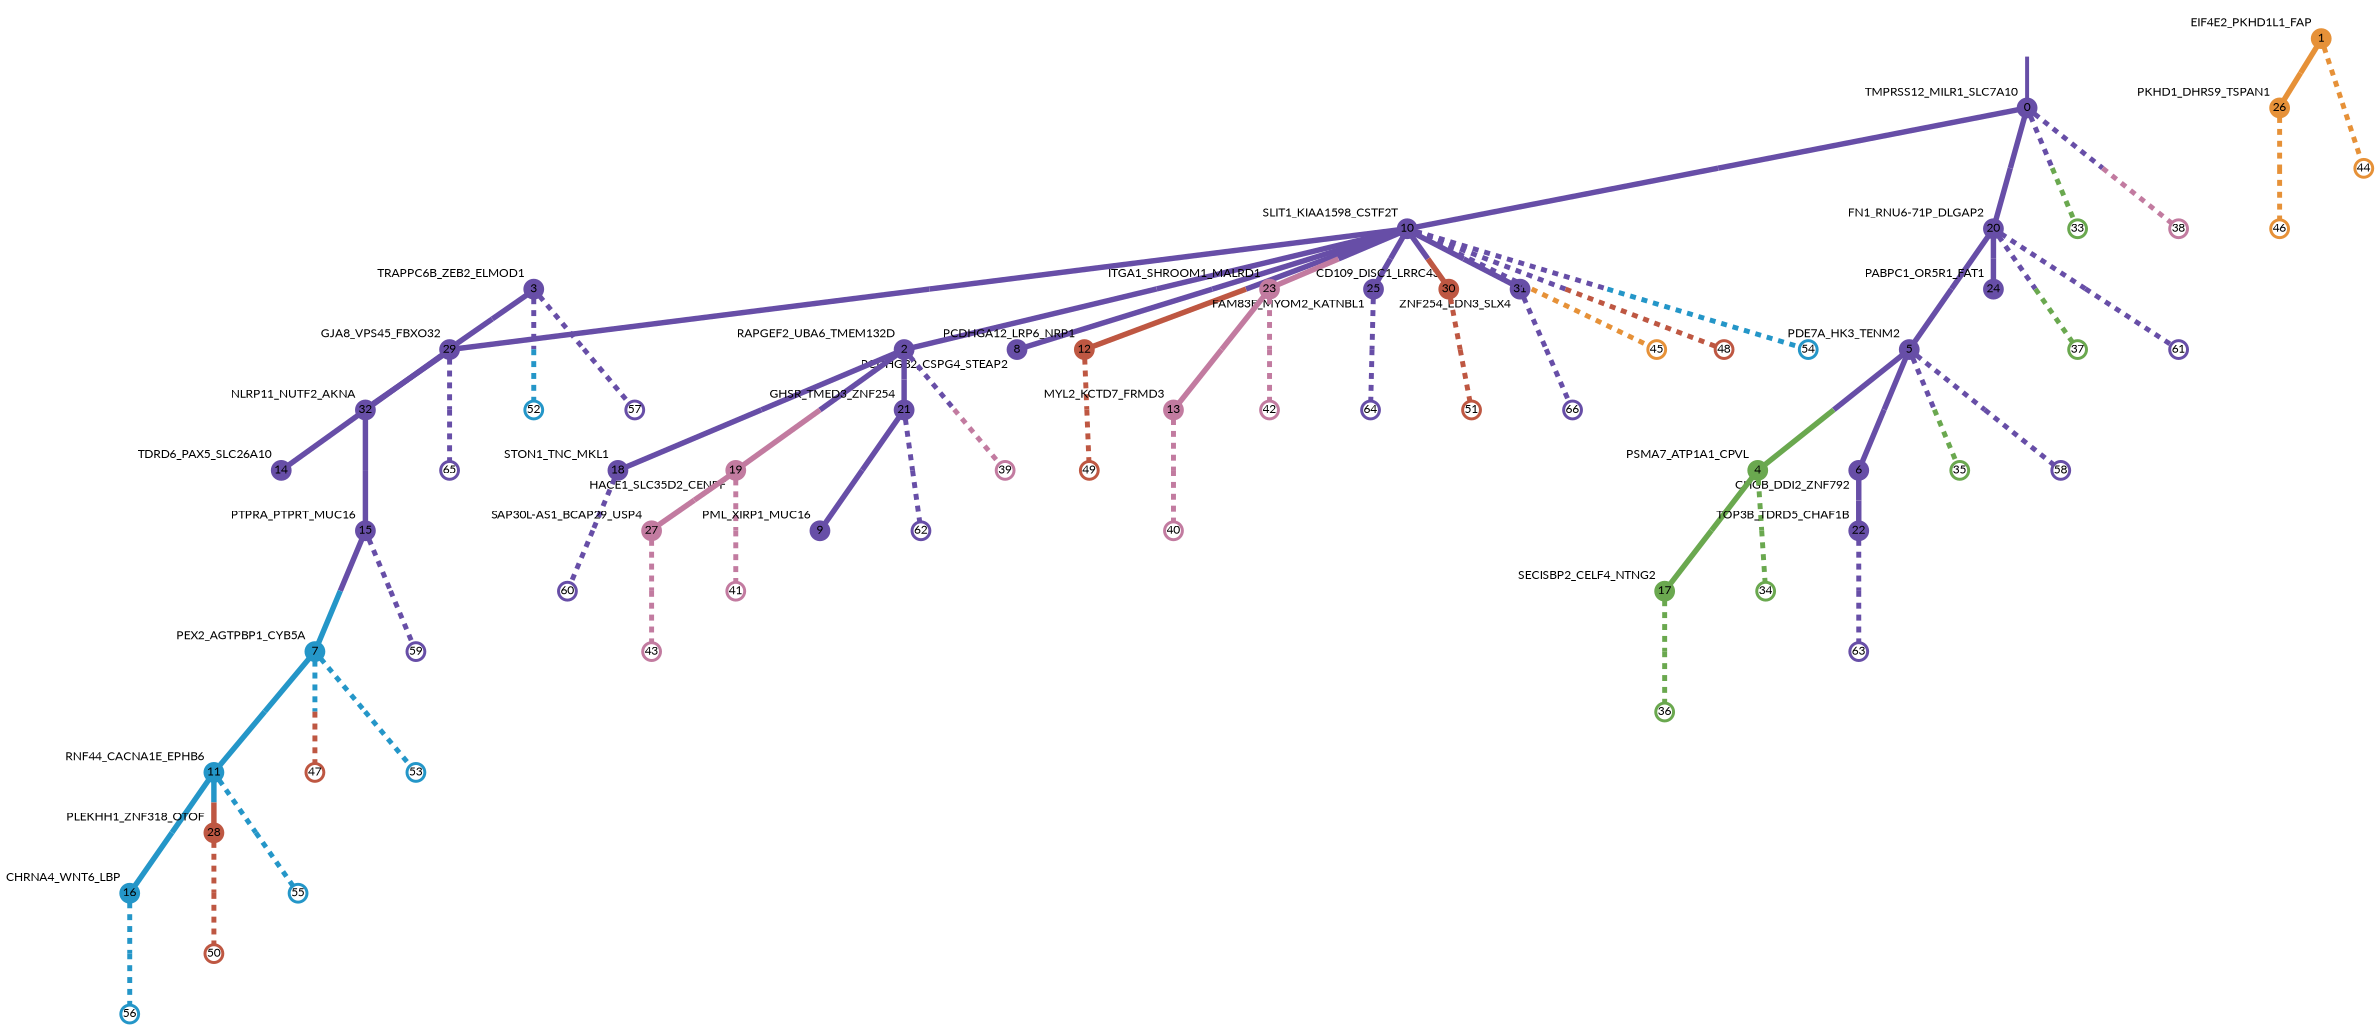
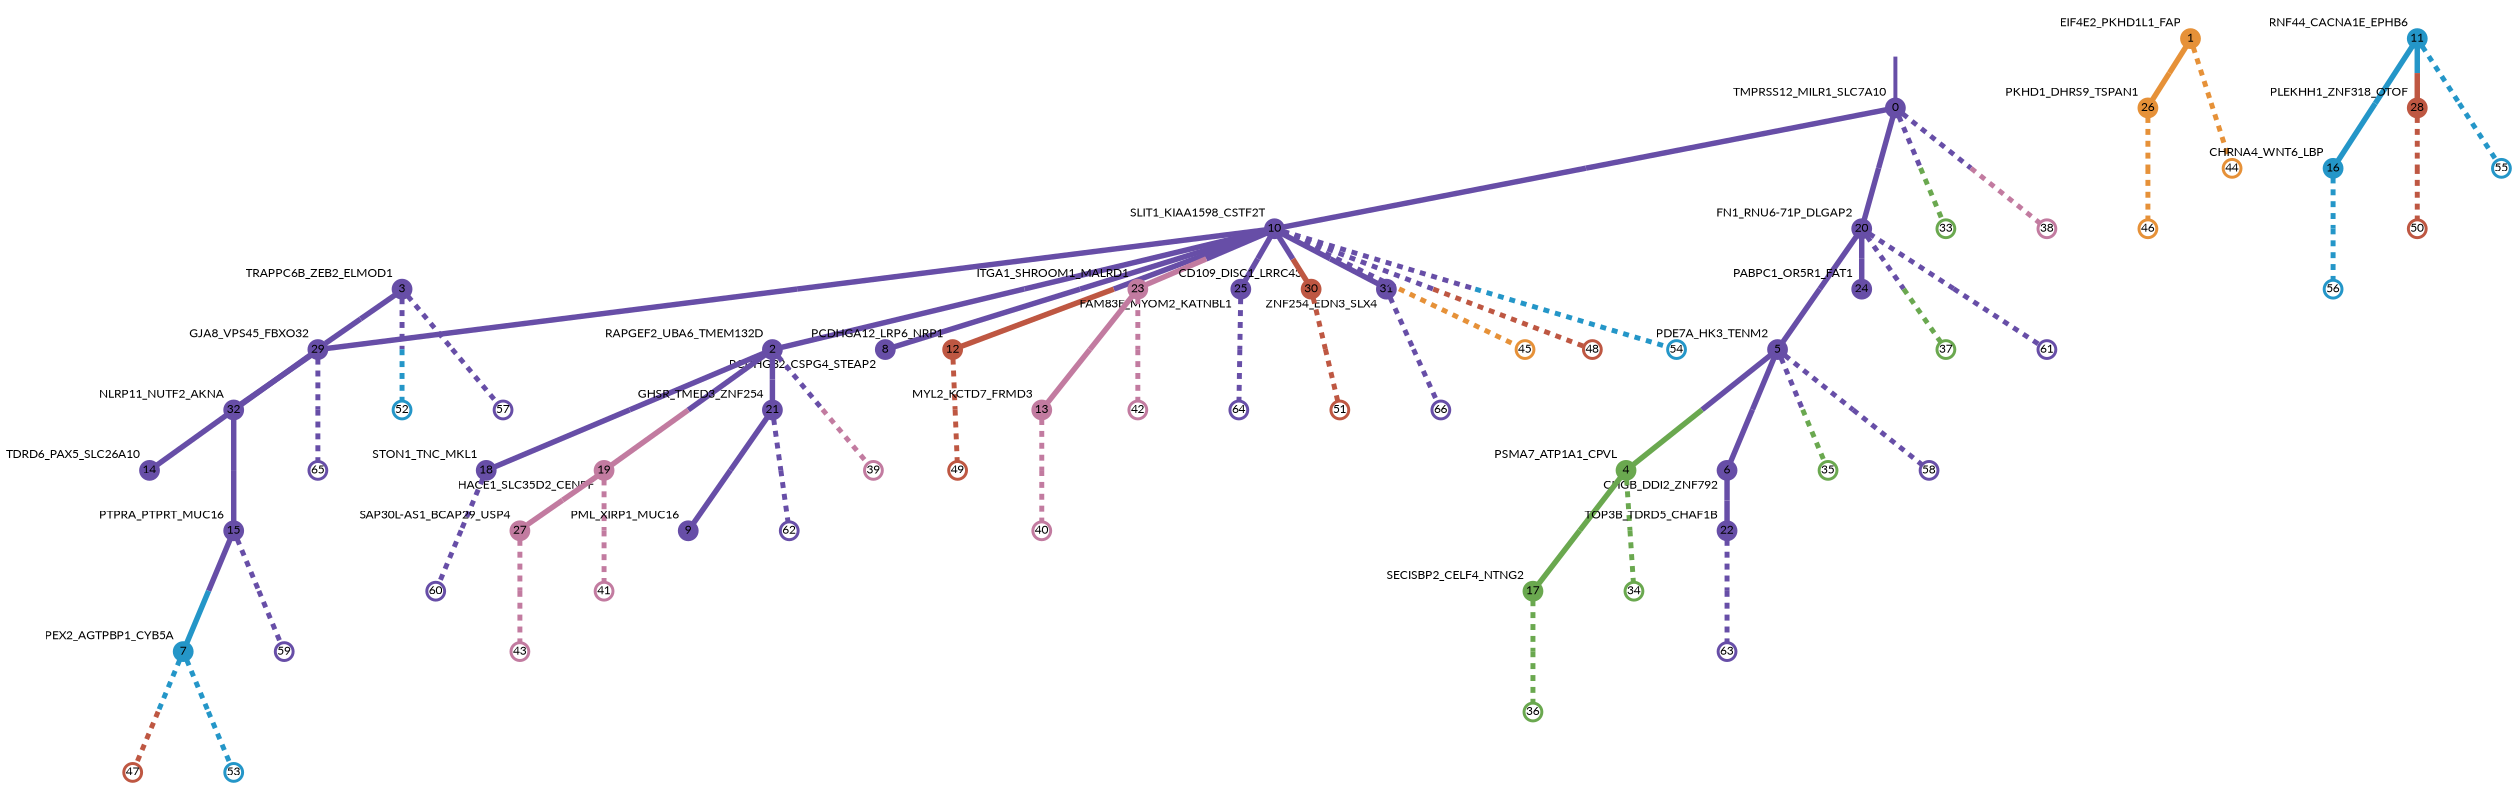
edge "7 PEX2_AGTPBP1_CYB5A" -> "11 RNF44_CACNA1E_EPHB6": removed
